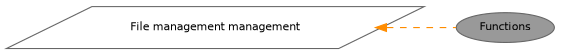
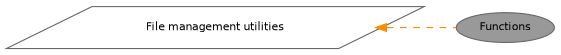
node "File management management": label "File management management" -> "File management utilities"
